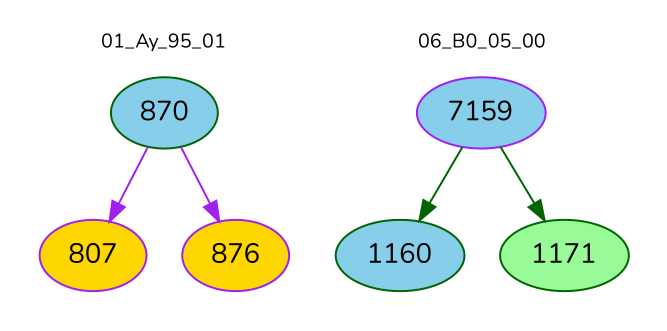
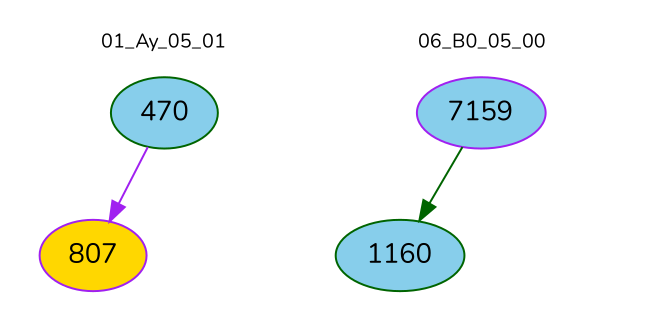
cluster "01_Ay_95_01": label "01_Ay_95_01" -> "01_Ay_05_01"
node "870": label "870" -> "470"
node "876": removed
node "1171": removed
